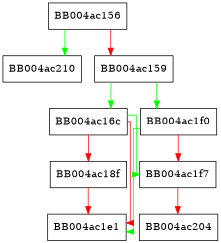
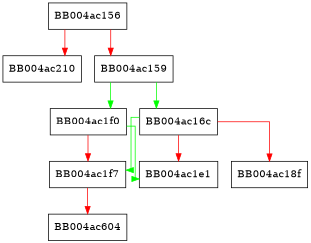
edge "BB004ac156" -> "BB004ac210": color green -> red
edge "BB004ac18f" -> "BB004ac1e1": removed
node "BB004ac204": label "BB004ac204" -> "BB004ac604"
